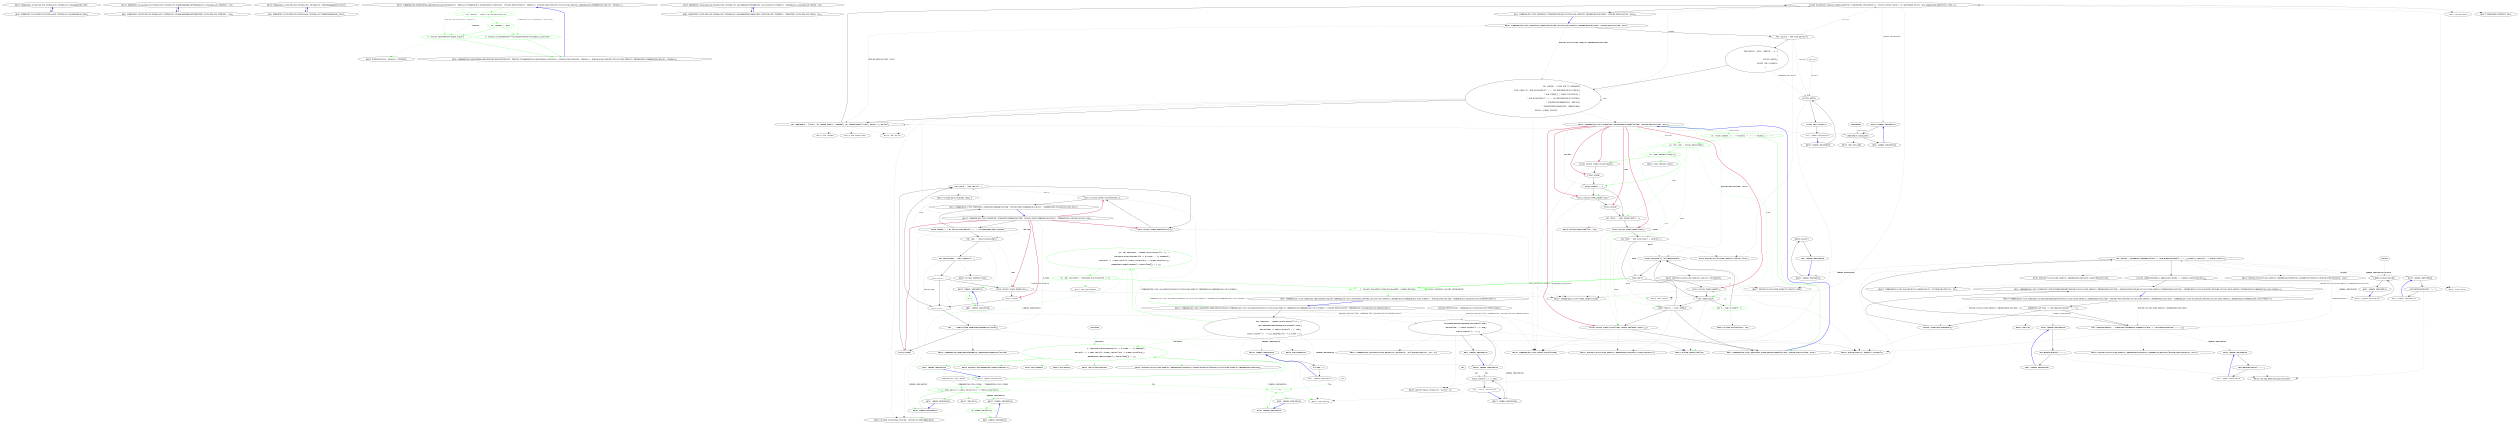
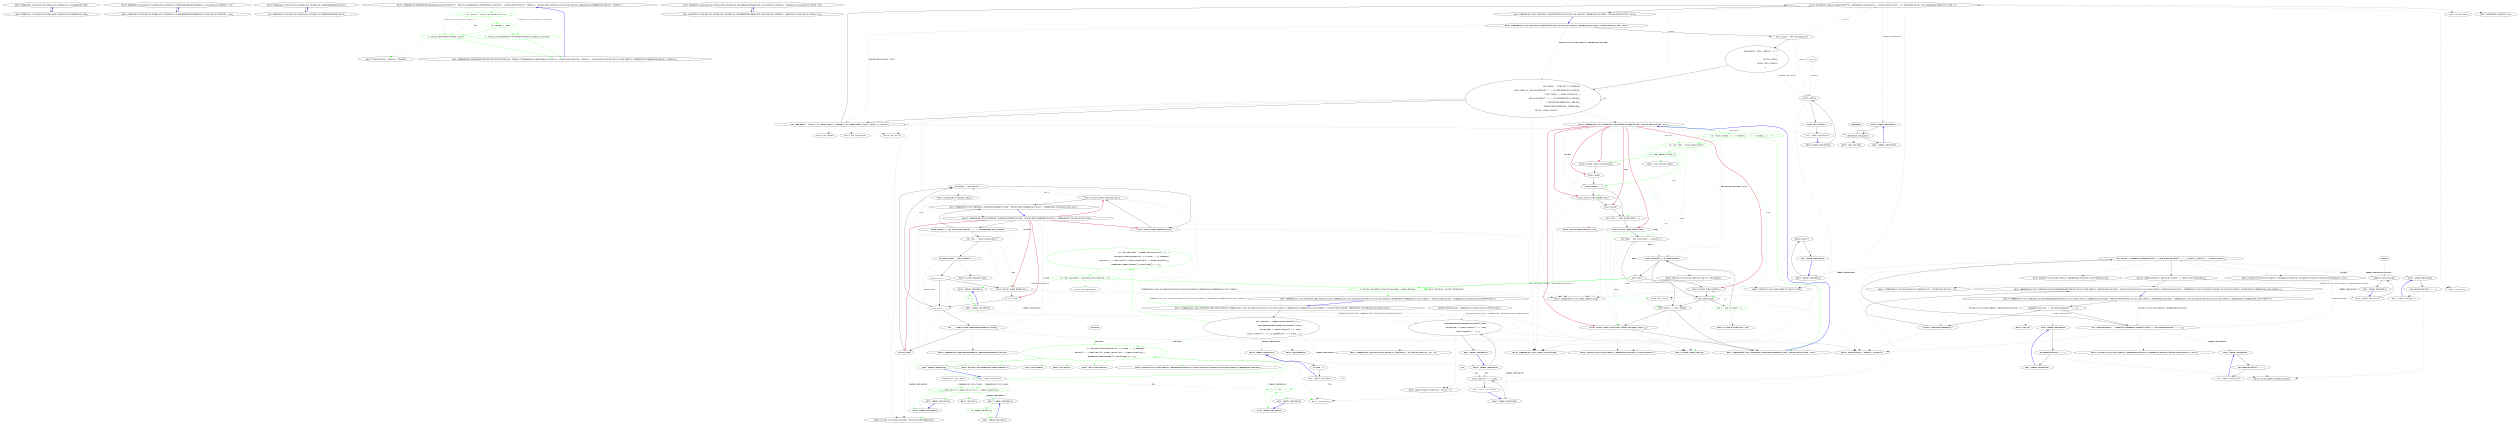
edge "7: var parsed = result as Parsed<TSource>" -> "0: return parsedFunc(parsed.Value);": label "parsed" -> "int"
node "Entry System.Collections.Generic.List<T>.List()": removed
edge "seen.Count() < text.Length" -> "!seen.Contains(c) && nameLookup(n)": reversed
